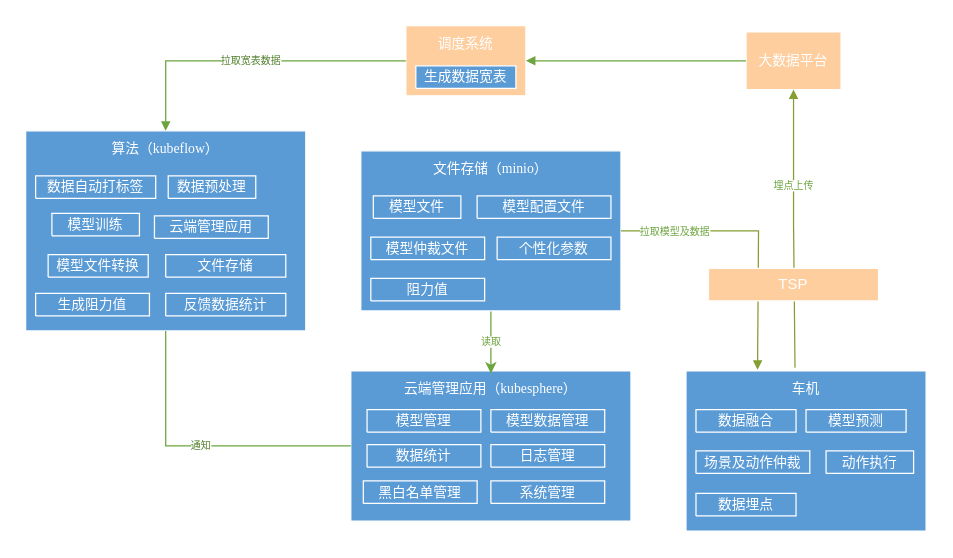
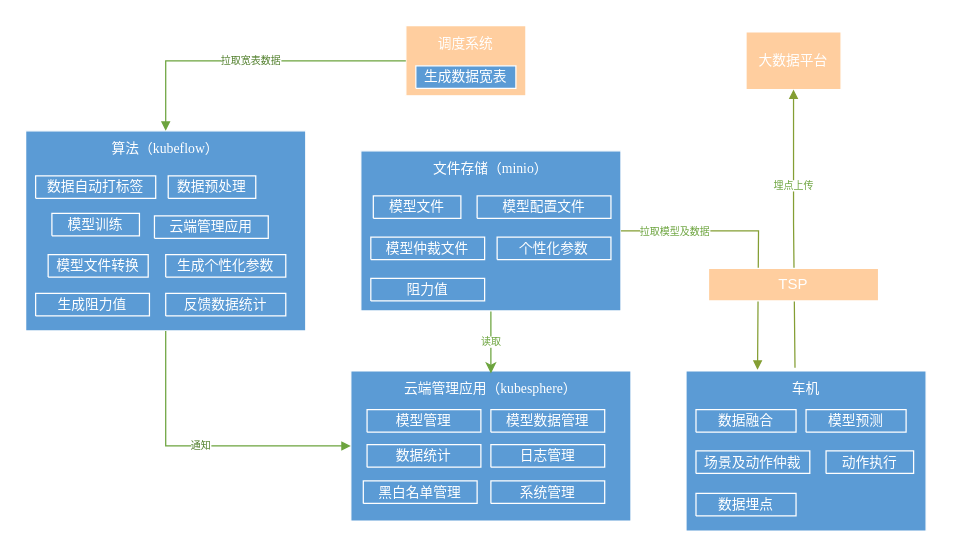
edge "大数据平台" -> "调度系统": removed
node "文件存储": label "文件存储" -> "生成个性化参数"
edge "算法（kubeflow）" -- "云端管理应用（kubesphere）": arrowhead none -> block
